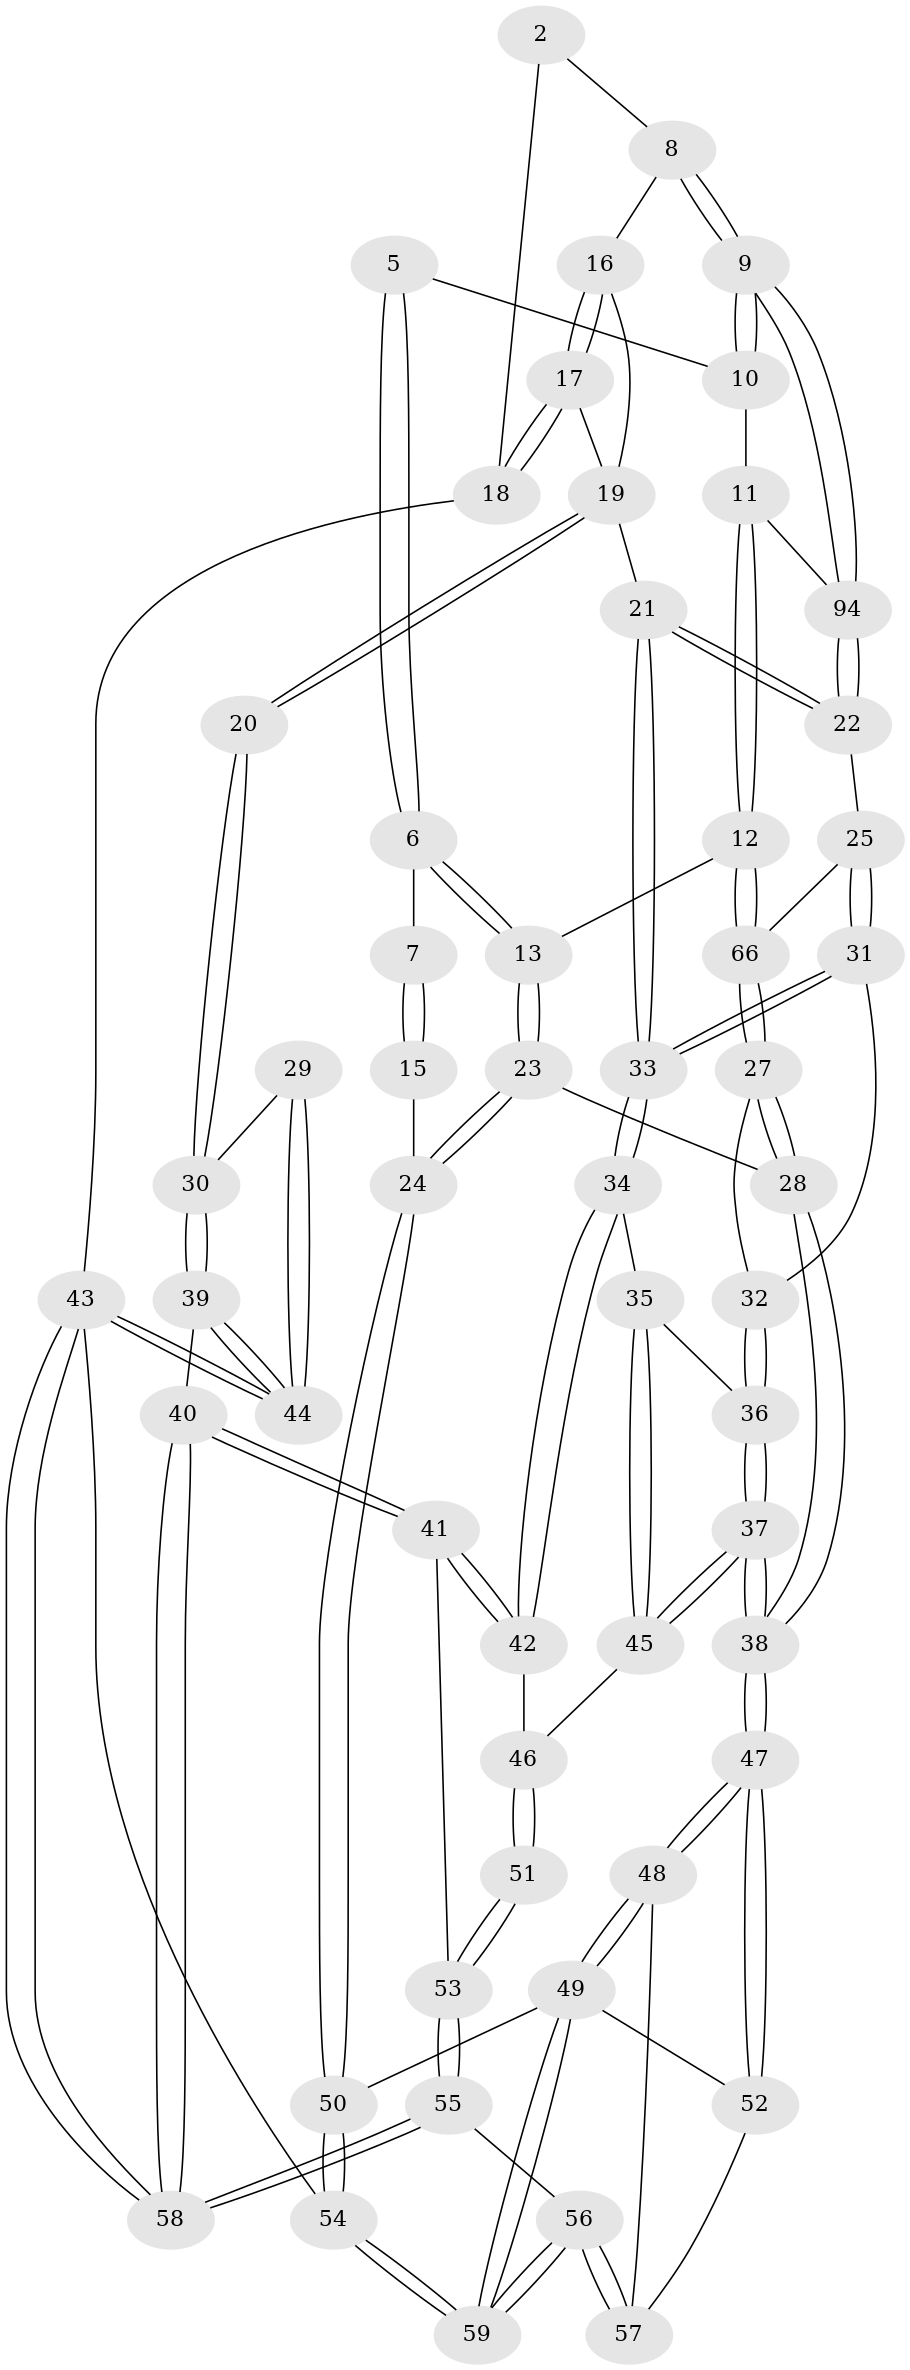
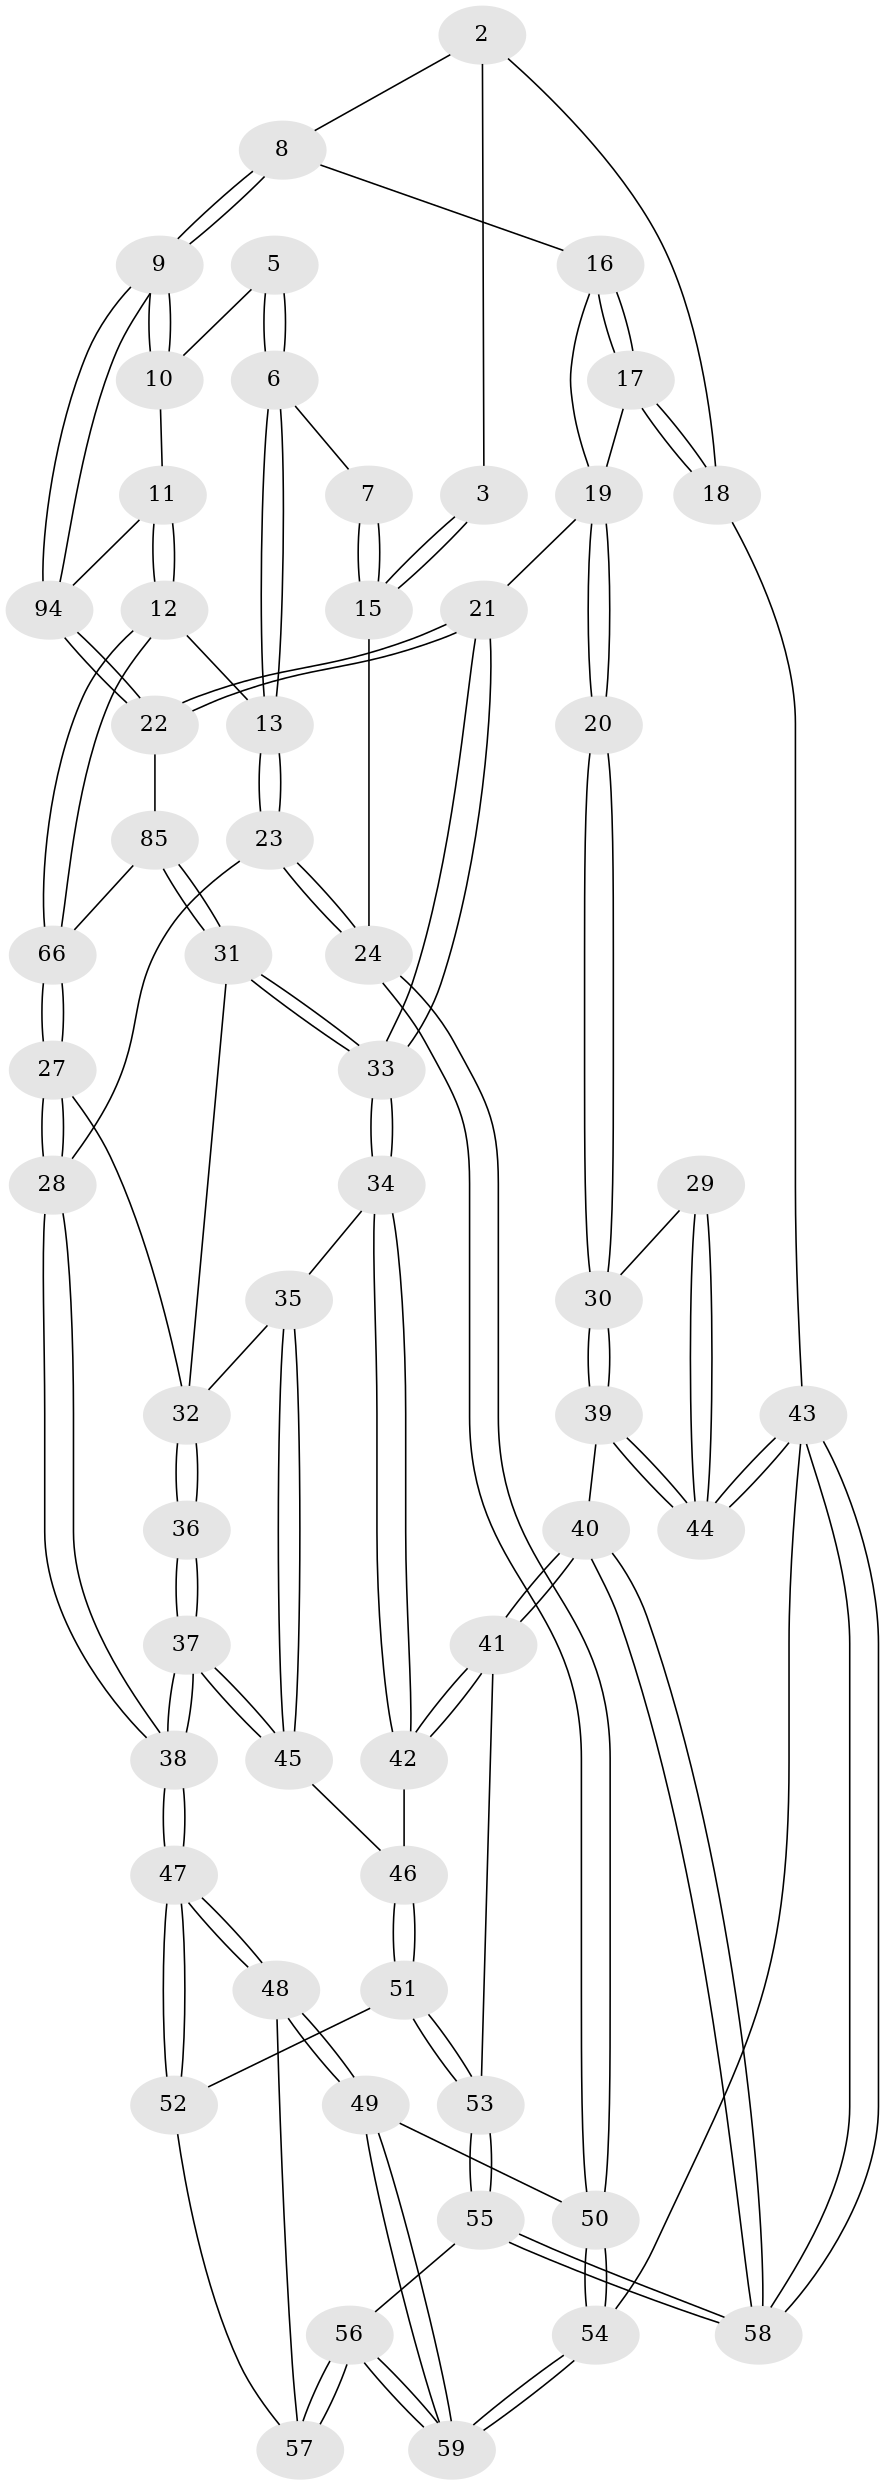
node "3": added
node "25": label "25" -> "85"
edge "35" -- "36": now "35" -- "32"
edge "49" -- "52": now "51" -- "52"
